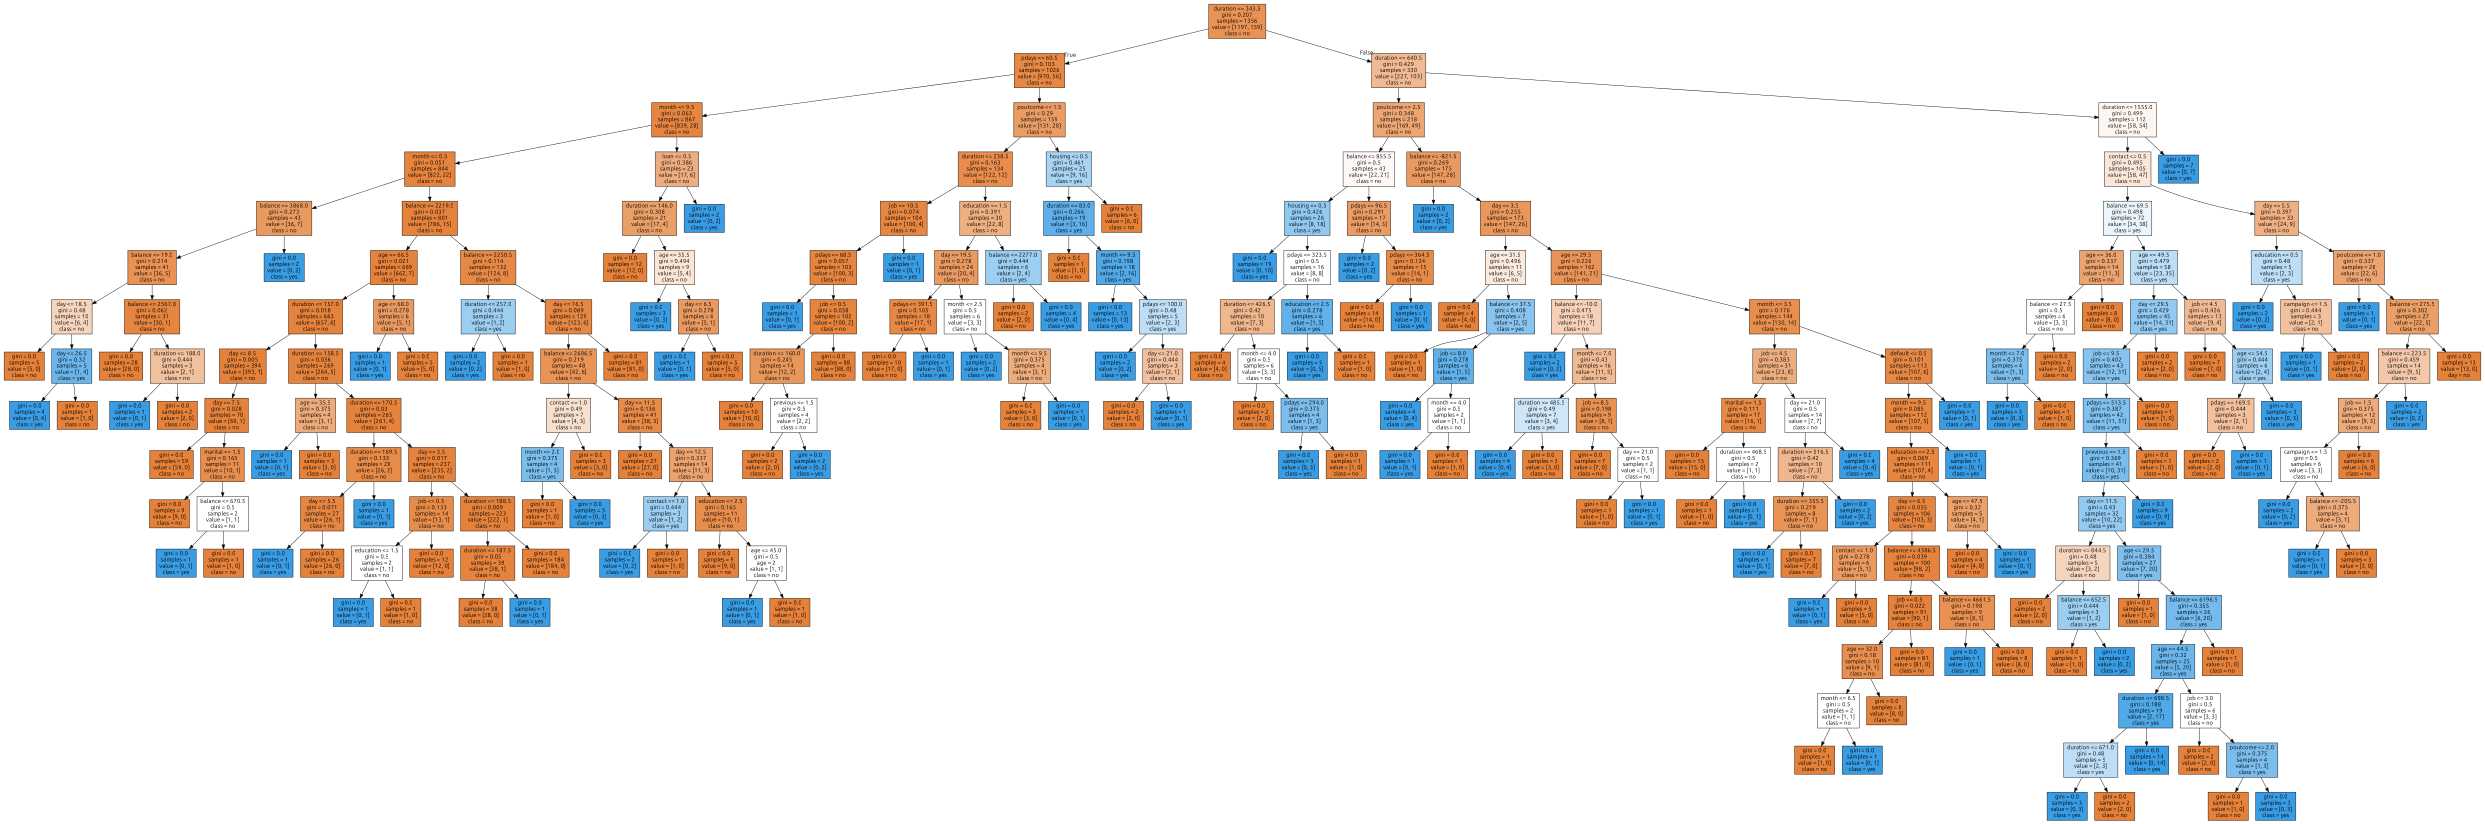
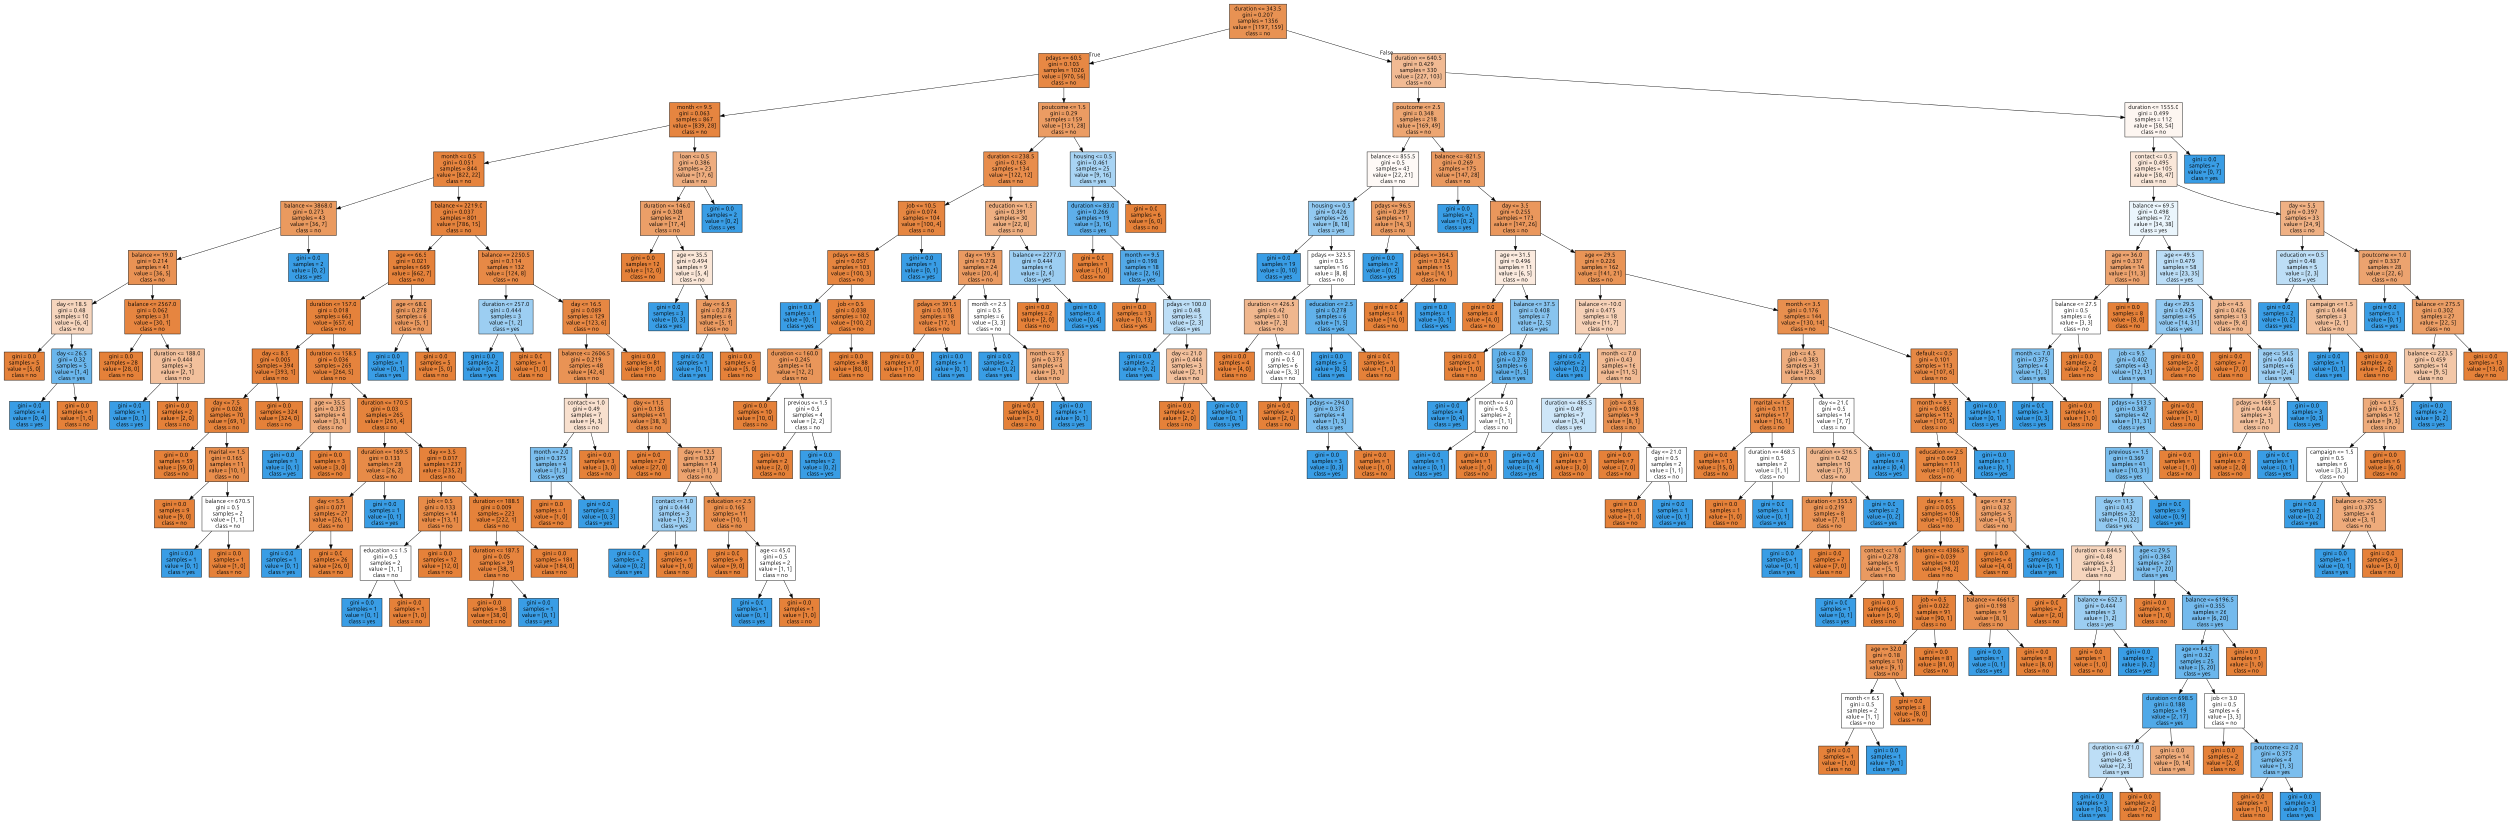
node "gini = 0.0 samples = 13 value = [0, 13] class = yes": fillcolor #399de5 -> #e5823b
node "gini = 0.0 samples = 10 value = [17, 0] class = no": label "gini = 0.0 samples = 10 value = [17, 0] class = no" -> "gini = 0.0 samples = 17 value = [17, 0] class = no"
node "gini = 0.0 samples = 324 value = [324, 0] class = no": added
node "age <= 45.0 gini = 0.5 age = 2 value = [1, 1] class = no": label "age <= 45.0 gini = 0.5 age = 2 value = [1, 1] class = no" -> "age <= 45.0 gini = 0.5 samples = 2 value = [1, 1] class = no"
node "gini = 0.0 samples = 38 value = [38, 0] class = no": label "gini = 0.0 samples = 38 value = [38, 0] class = no" -> "gini = 0.0 samples = 38 value = [38, 0] contact = no"
node "gini = 0.0 samples = 14 value = [0, 14] class = yes": fillcolor #399de5 -> #eeab7b
